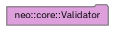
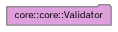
node "neo::core::Validator": label "neo::core::Validator" -> "core::core::Validator"
